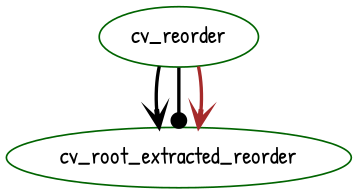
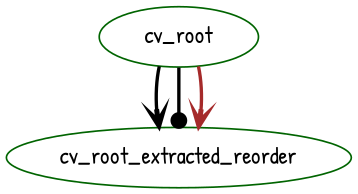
node "cv_reorder": label "cv_reorder" -> "cv_root"
